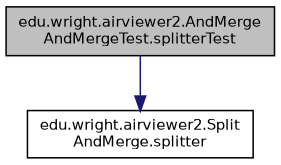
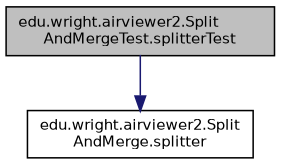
node "edu.wright.airviewer2.AndMerge AndMergeTest.splitterTest": label "edu.wright.airviewer2.AndMerge AndMergeTest.splitterTest" -> "edu.wright.airviewer2.Split AndMergeTest.splitterTest"
